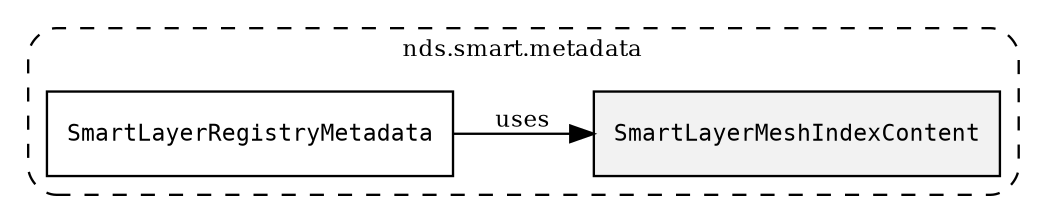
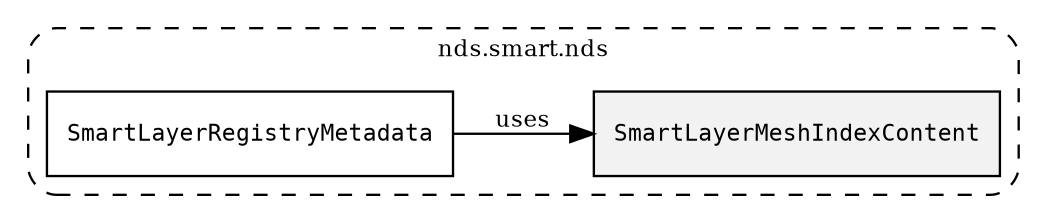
cluster "nds.smart.metadata": label "nds.smart.metadata" -> "nds.smart.nds"
